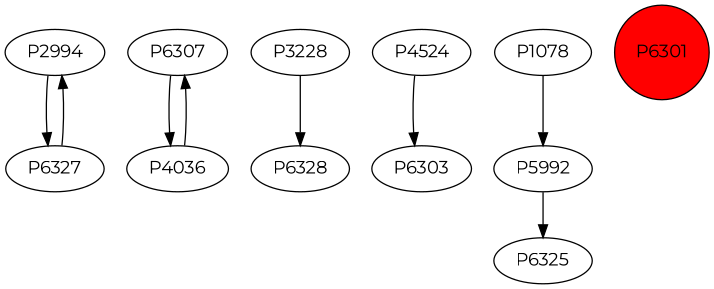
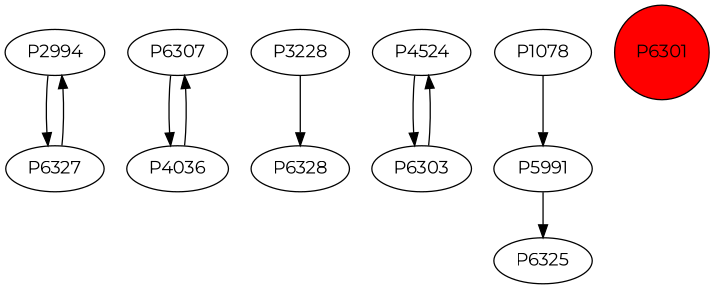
edge "P6303" -> "P4524": added
node "P5992": label "P5992" -> "P5991"
